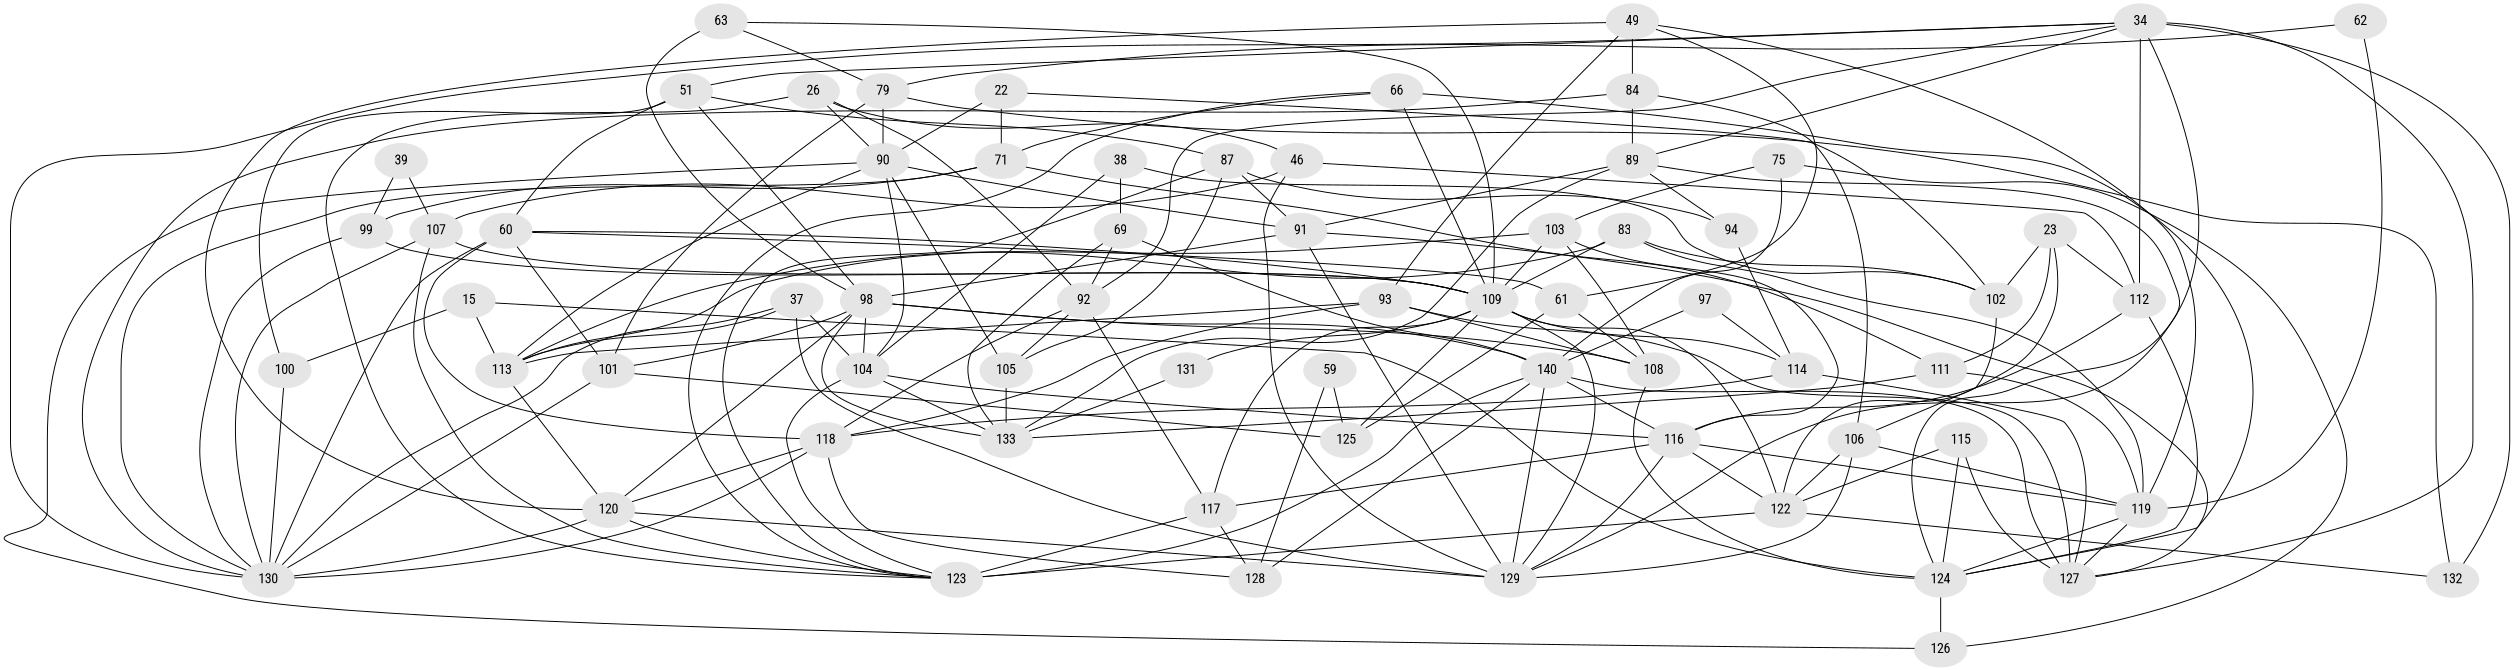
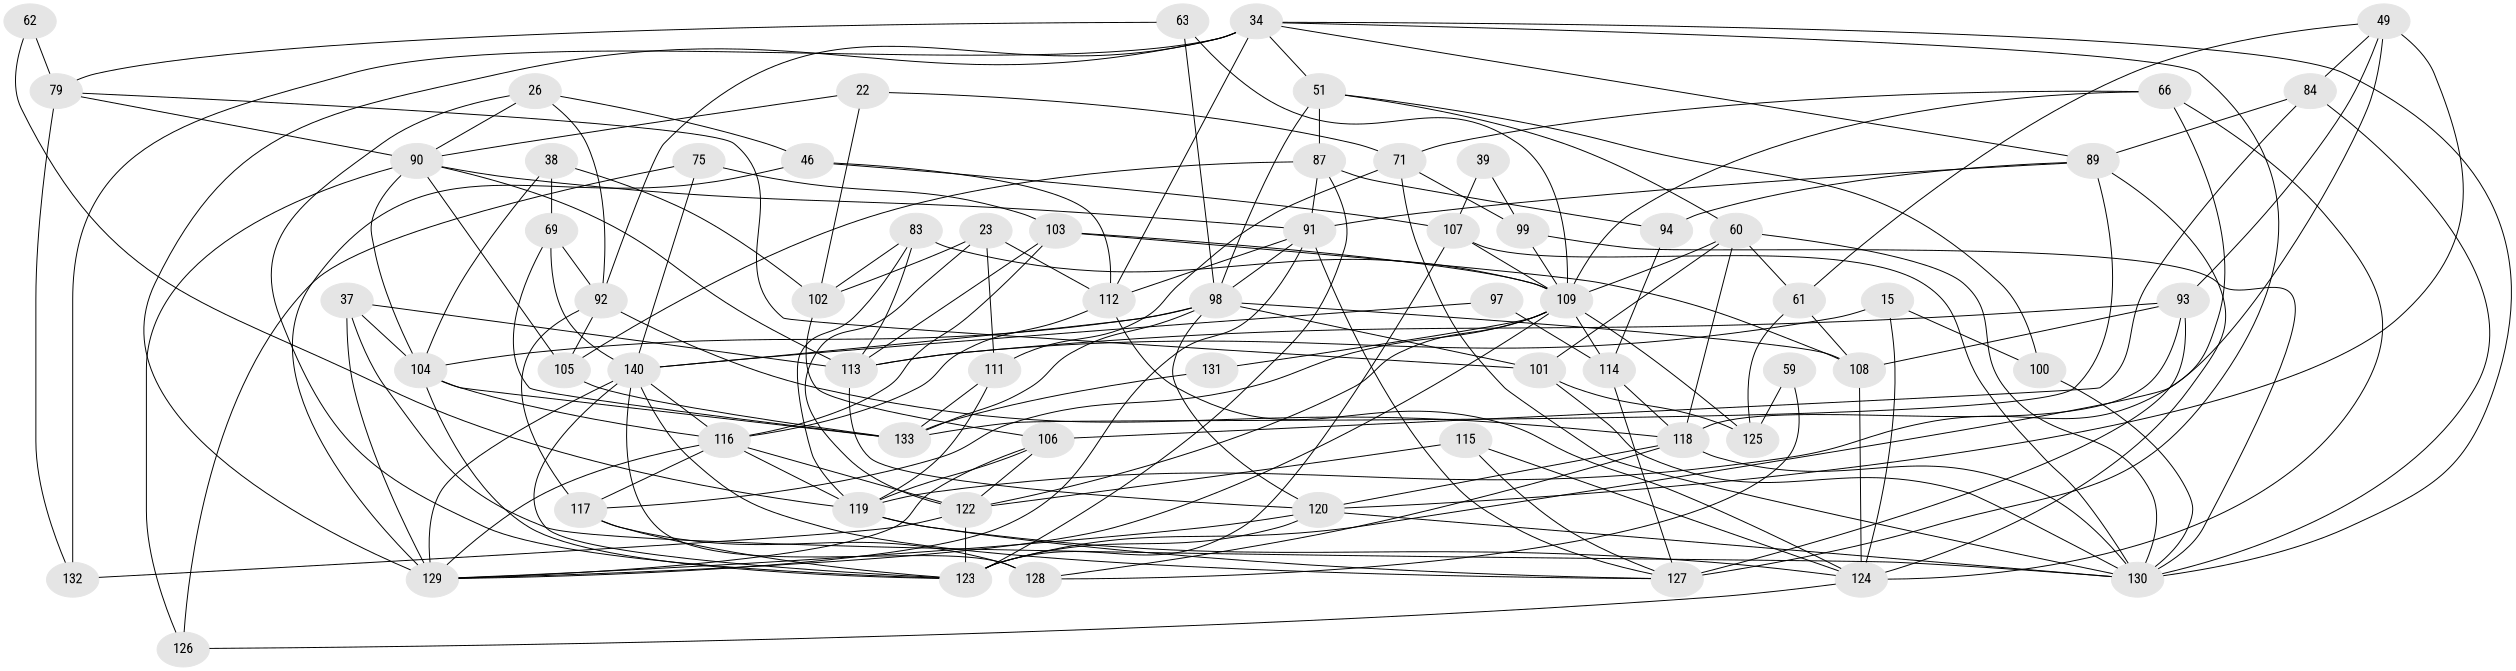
edge "91" -- "112": added
